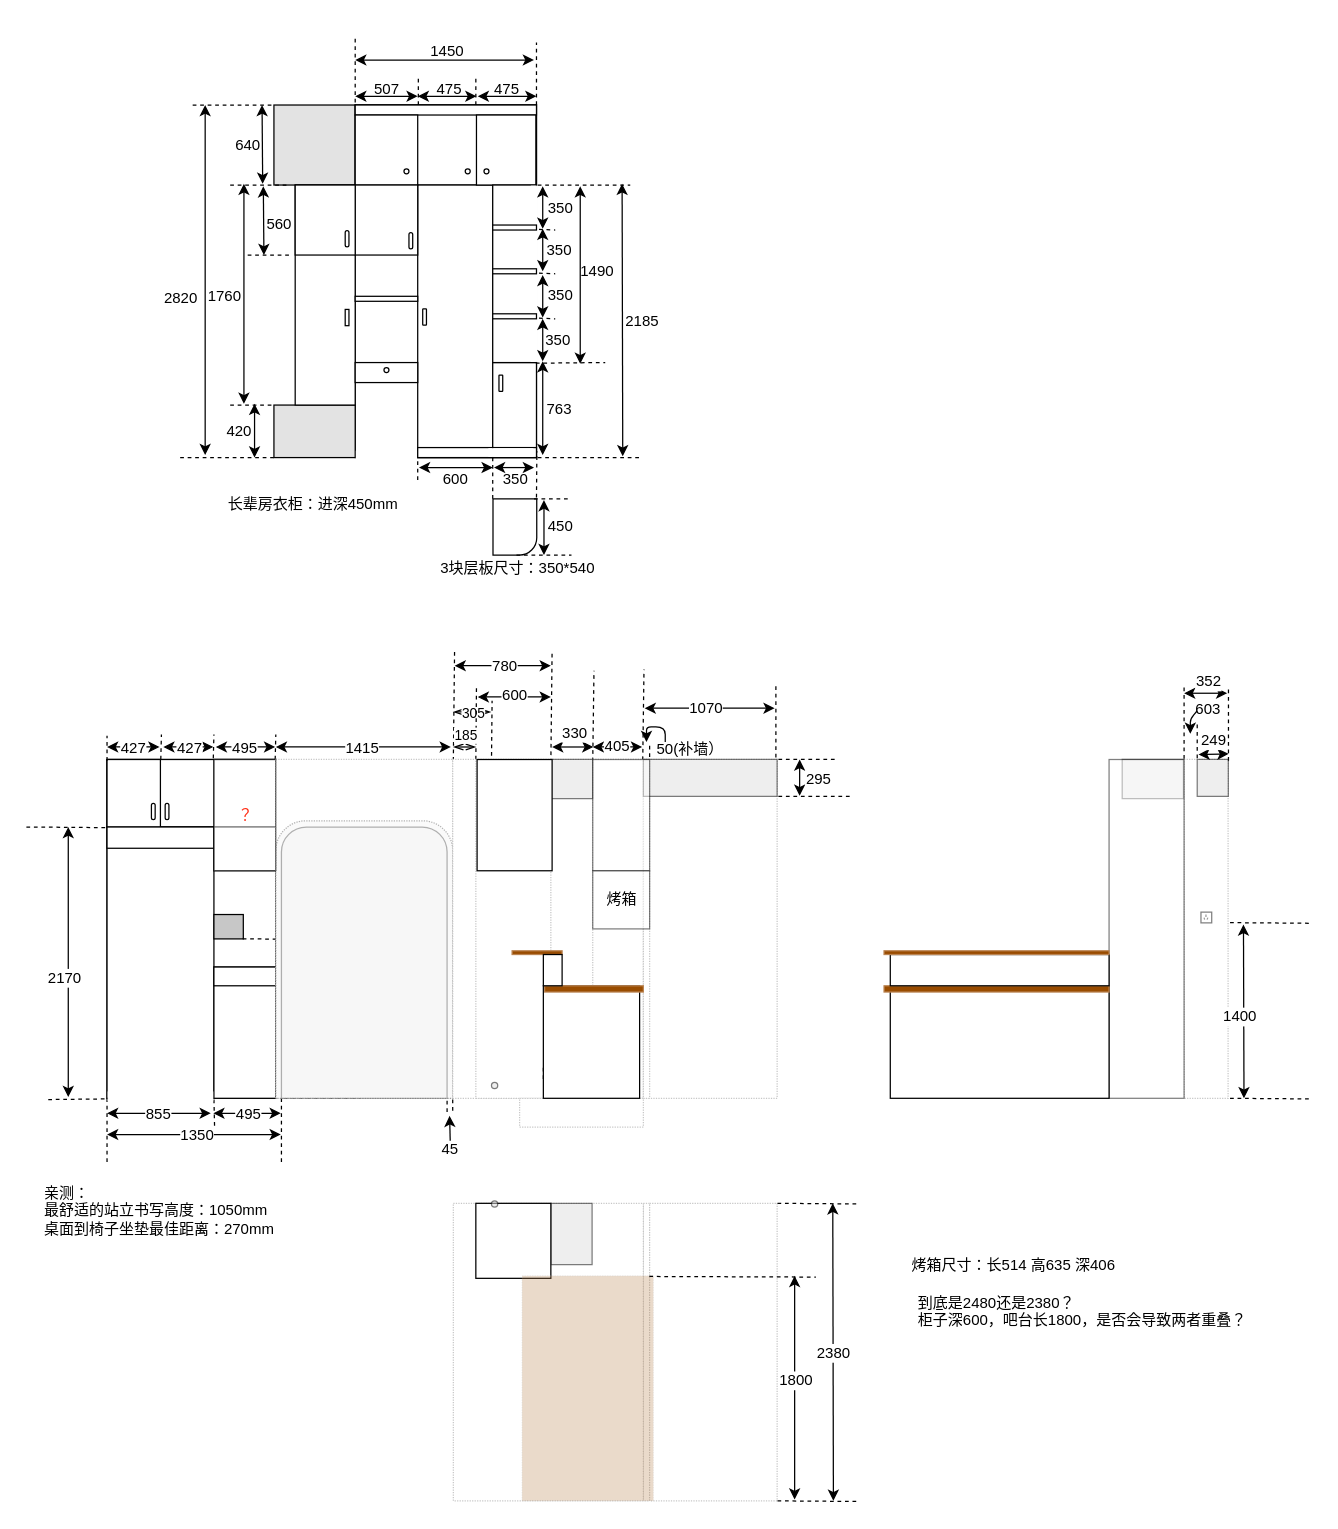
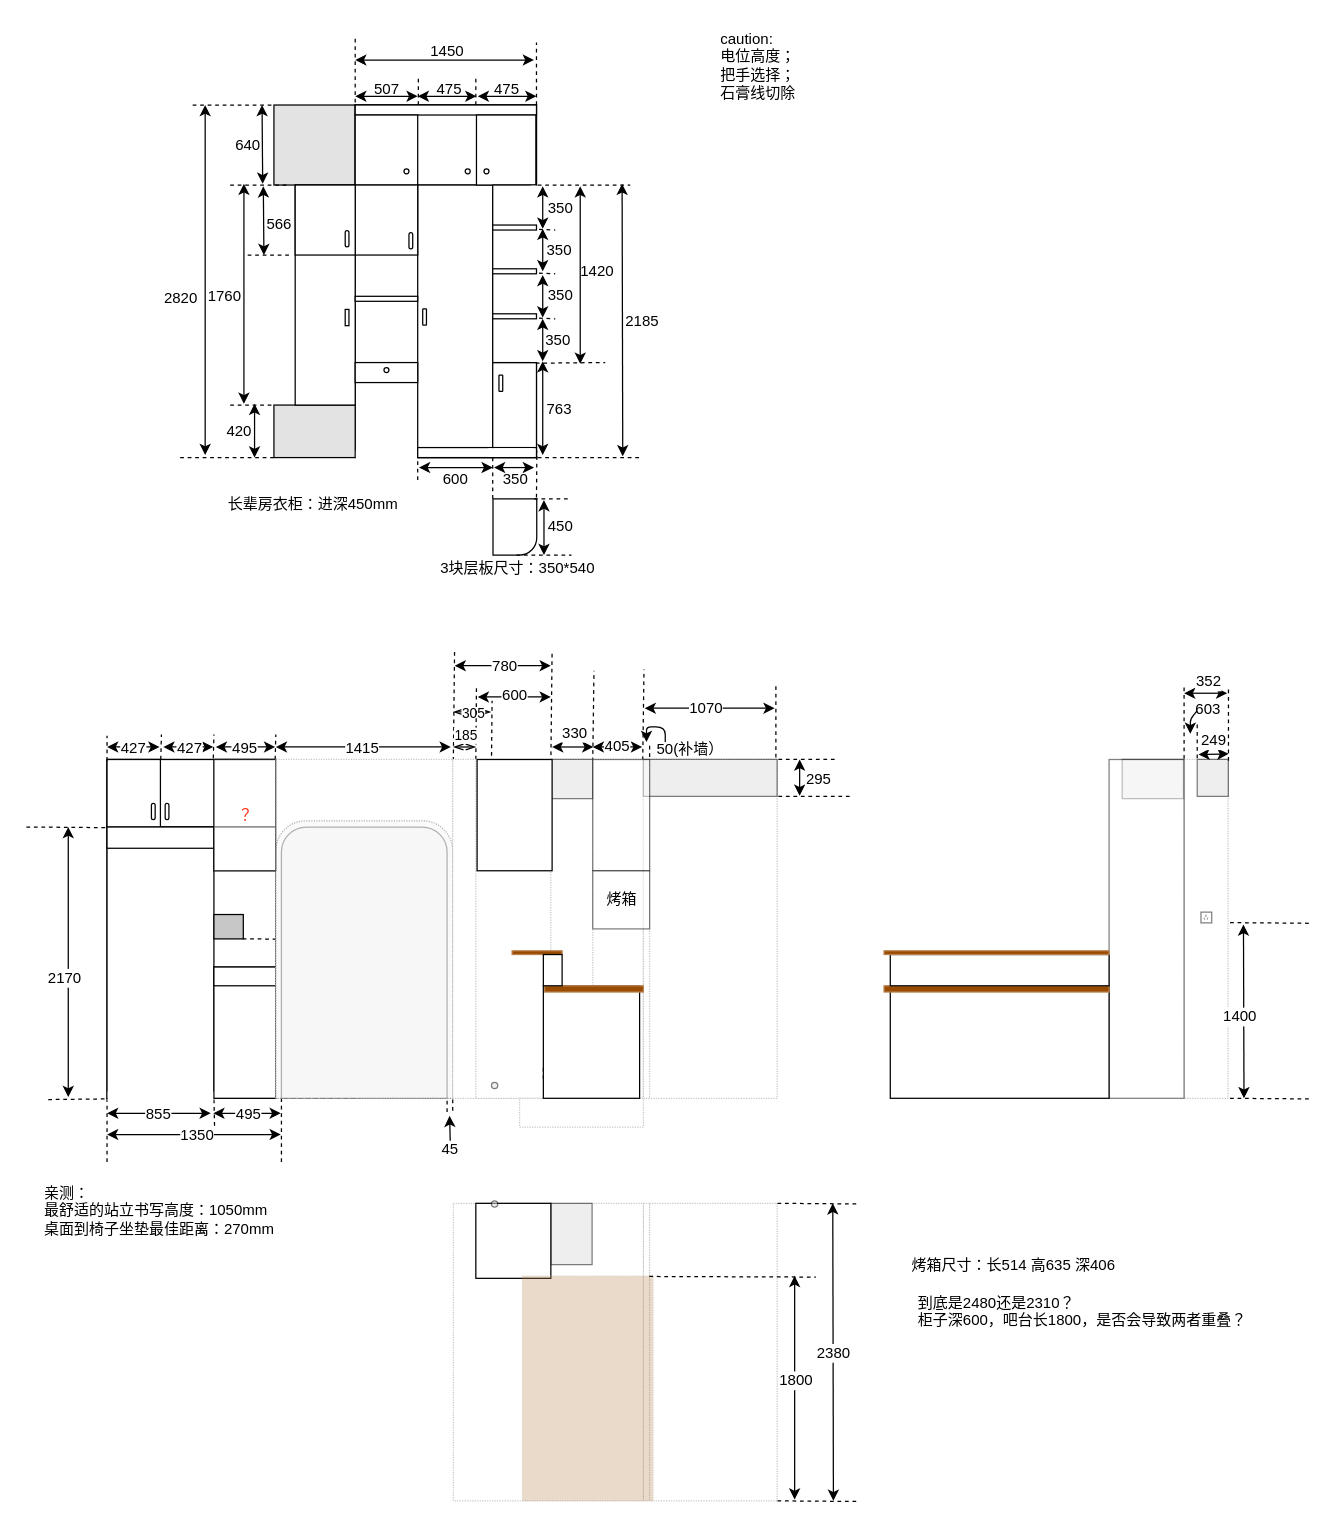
node "caution: 电位高度； 把手选择； 石膏线切除": added
node "560": label "560" -> "566"
node "1490": label "1490" -> "1420"
node "到底是2480还是2380？ 柜子深600，吧台长1800，是否会导致两者重叠？": label "到底是2480还是2380？ 柜子深600，吧台长1800，是否会导致两者重叠？" -> "到底是2480还是2310？ 柜子深600，吧台长1800，是否会导致两者重叠？"
